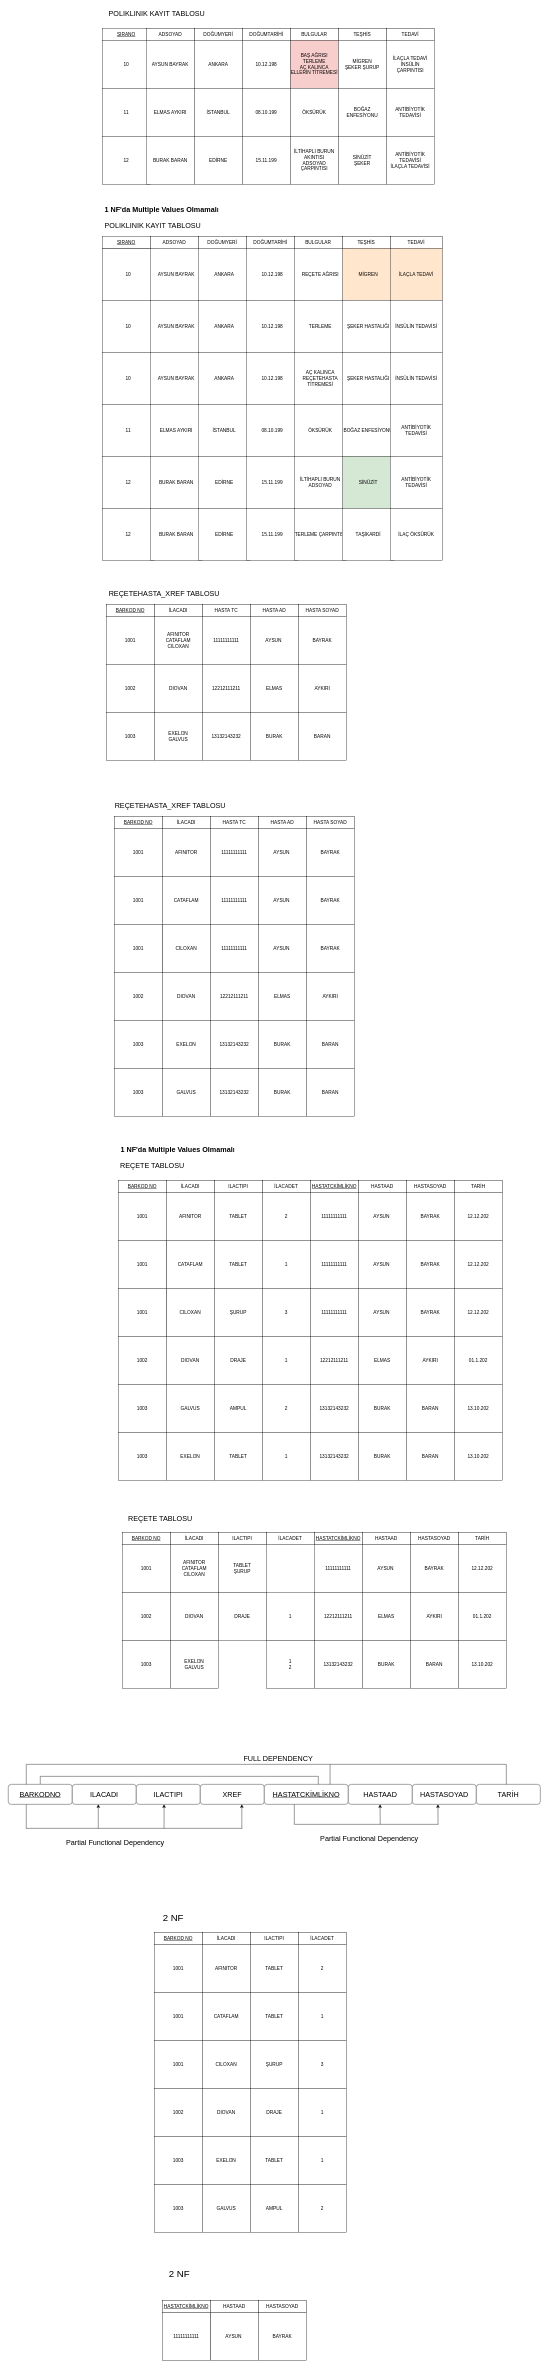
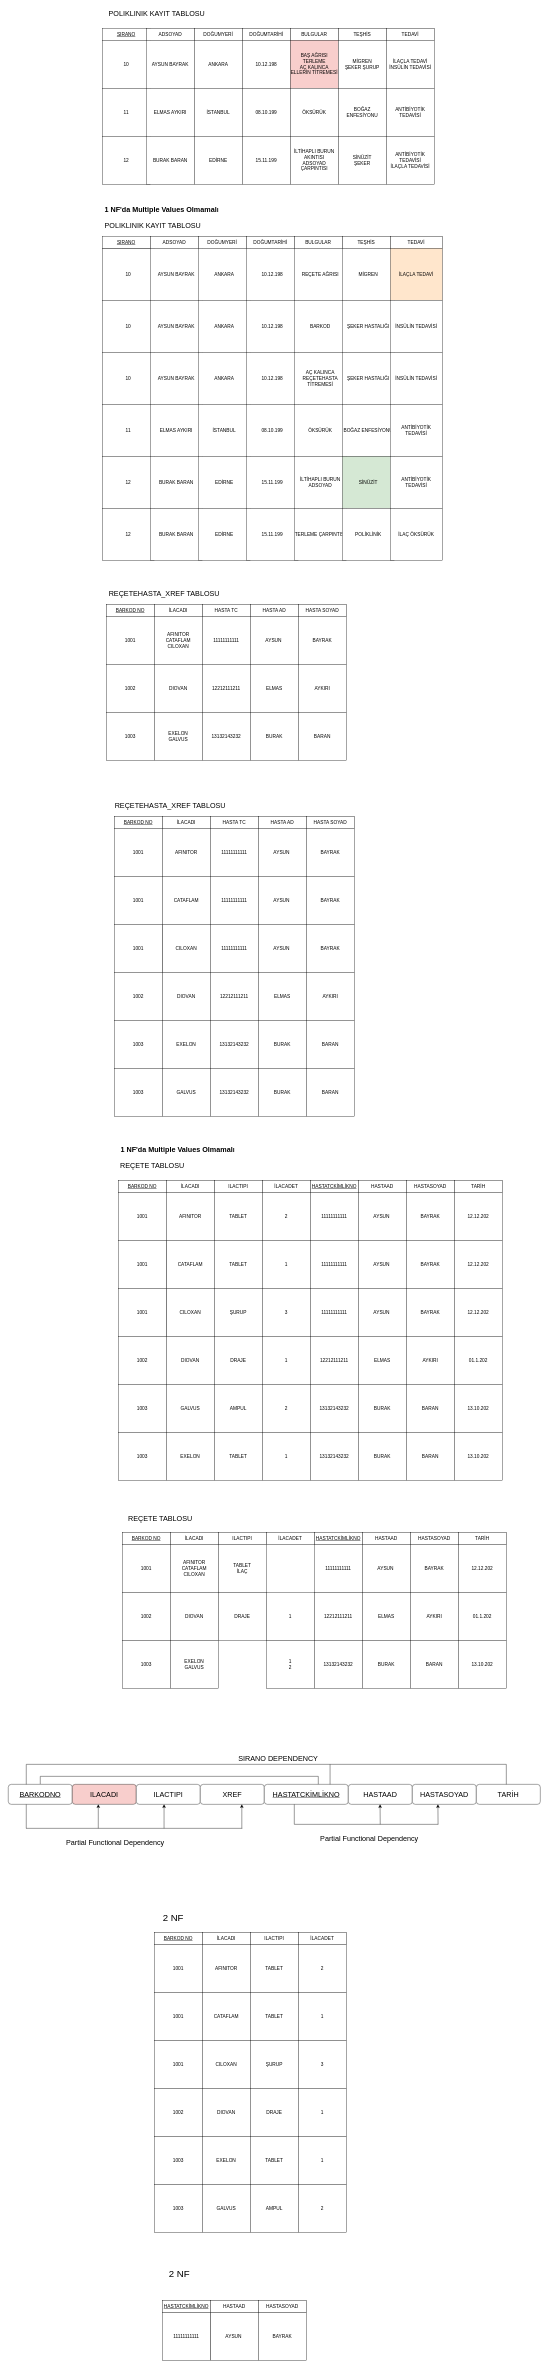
node "İLAÇLA TEDAVİ İNSÜLİN ÇARPINTISI": label "İLAÇLA TEDAVİ İNSÜLİN ÇARPINTISI" -> "İLAÇLA TEDAVİ İNSÜLİN TEDAVİSİ"
node "MİGREN": fillcolor #ffe6cc -> #ffffff
node "TERLEME": label "TERLEME" -> "BARKOD"
node "TAŞİKARDİ": label "TAŞİKARDİ" -> "POLİKLİNİK"
node "TABLET ŞURUP": label "TABLET ŞURUP" -> "TABLET İLAÇ"
node "FULL DEPENDENCY": label "FULL DEPENDENCY" -> "SIRANO DEPENDENCY"
node "ILACADI": fillcolor #ffffff -> #f8cecc
